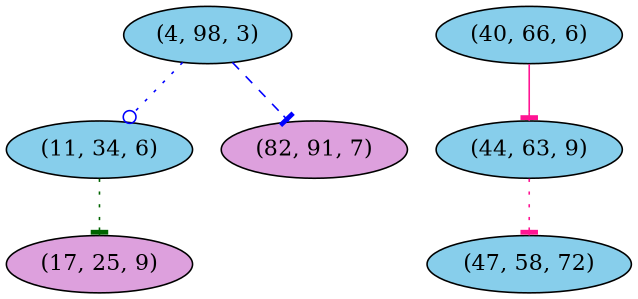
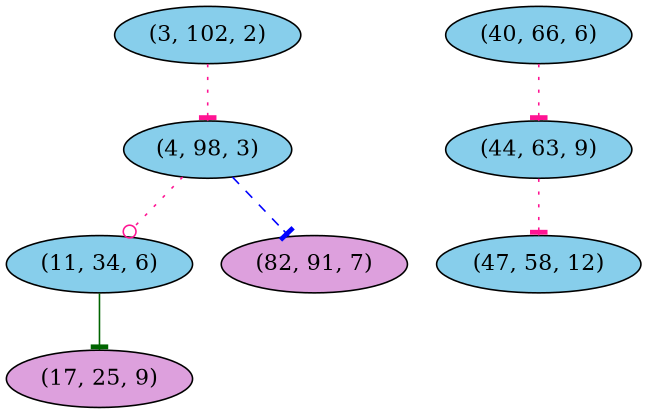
node "(3, 102, 2)": added
edge "(4, 98, 3)" -> "(11, 34, 6)": color blue -> deeppink
edge "(40, 66, 6)" -> "(44, 63, 9)": style solid -> dotted
edge "(11, 34, 6)" -> "(17, 25, 9)": style dotted -> solid
node "(47, 58, 72)": label "(47, 58, 72)" -> "(47, 58, 12)"
